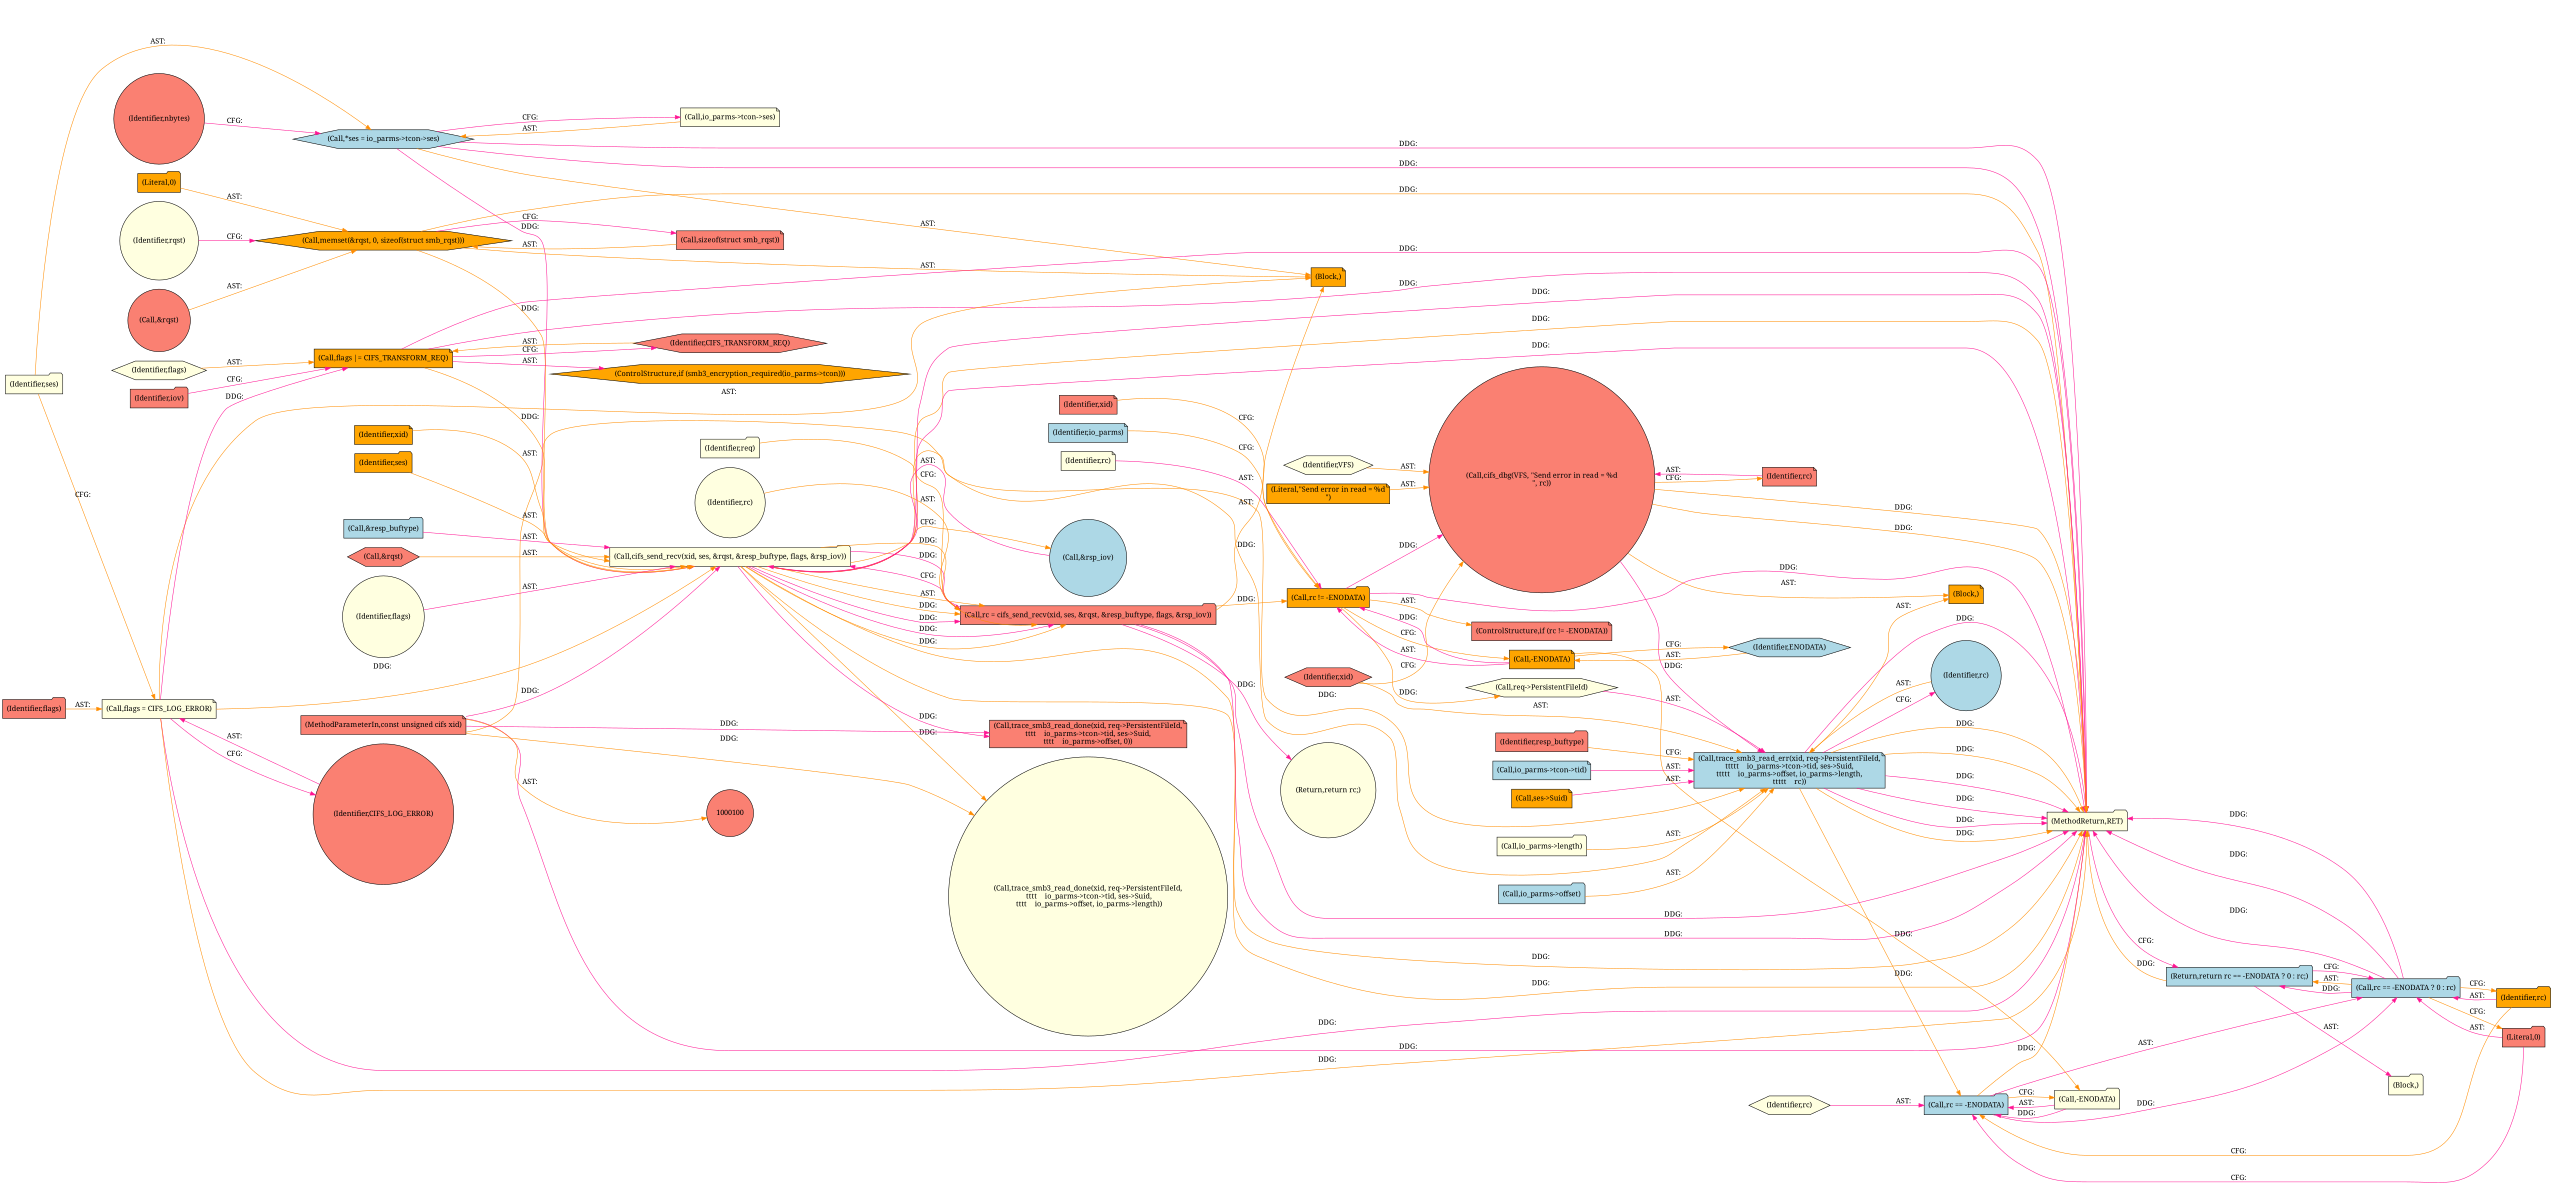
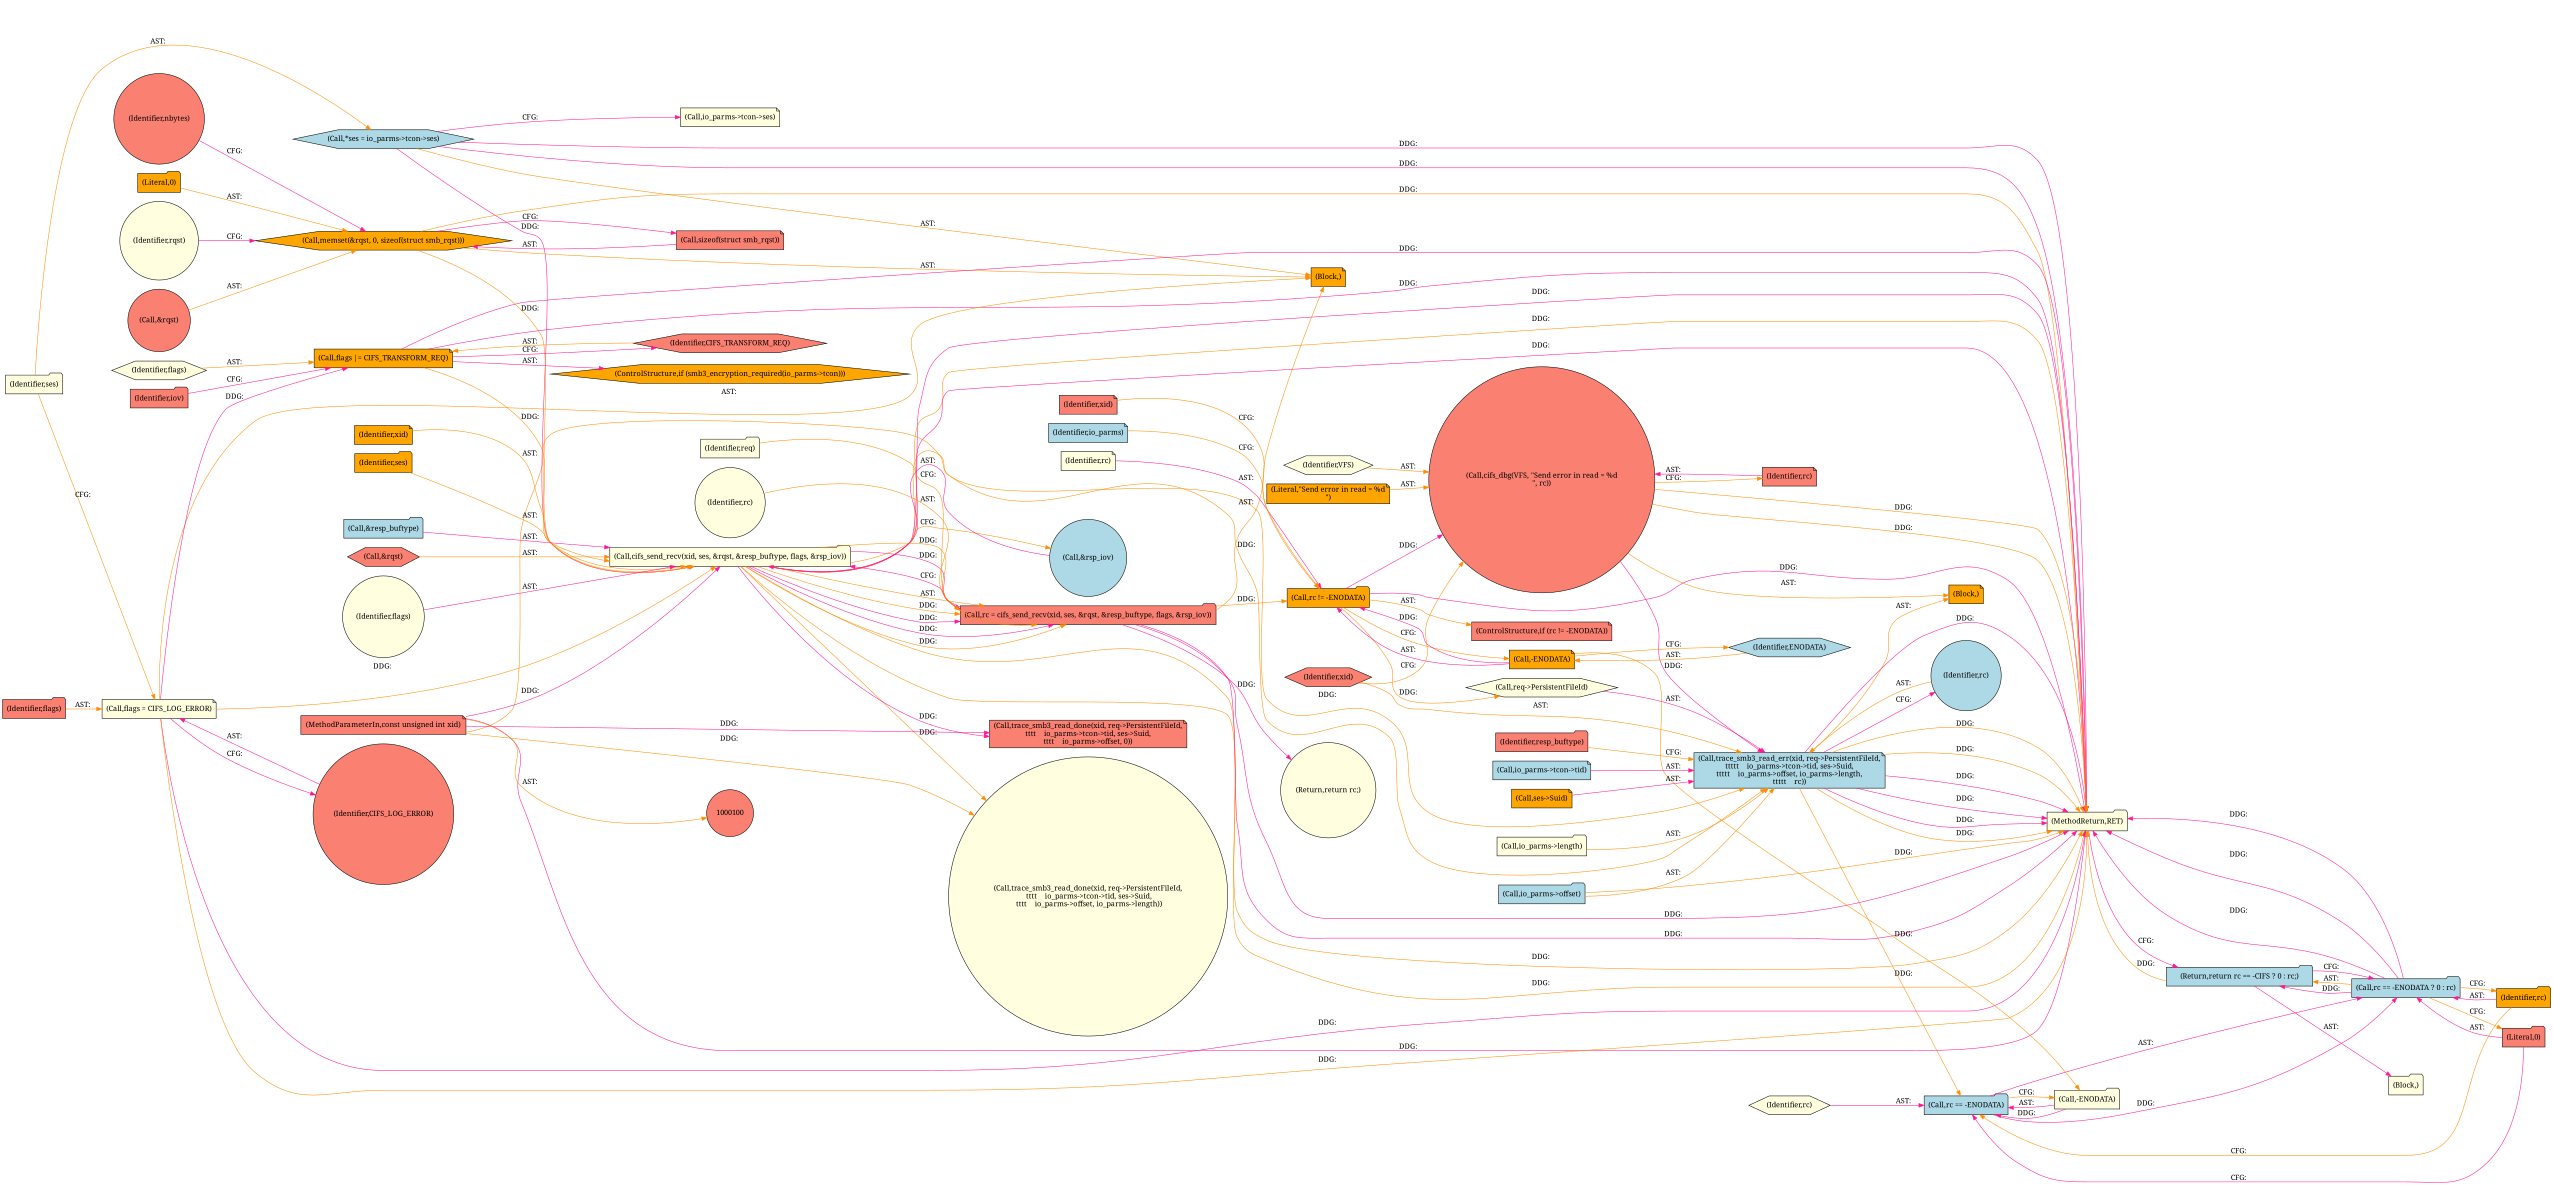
edge "(Identifier,nbytes)" -> "(Call,*ses = io_parms->tcon->ses)": now "(Identifier,nbytes)" -> "(Call,memset(&rqst, 0, sizeof(struct smb_rqst)))"
edge "(Call,io_parms->tcon->ses)" -> "(Call,*ses = io_parms->tcon->ses)": removed, label "AST:"
edge "(Call,sizeof(struct smb_rqst))" -> "(Call,memset(&rqst, 0, sizeof(struct smb_rqst)))": color darkorange -> deeppink
node "(MethodParameterIn,const unsigned cifs xid)": label "(MethodParameterIn,const unsigned cifs xid)" -> "(MethodParameterIn,const unsigned int xid)"
node "(Return,return rc == -ENODATA ? 0 : rc;)": label "(Return,return rc == -ENODATA ? 0 : rc;)" -> "(Return,return rc == -CIFS ? 0 : rc;)"
edge "(Call,rc == -ENODATA)" -> "(MethodReturn,RET)": now "(Call,io_parms->offset)" -> "(MethodReturn,RET)"
